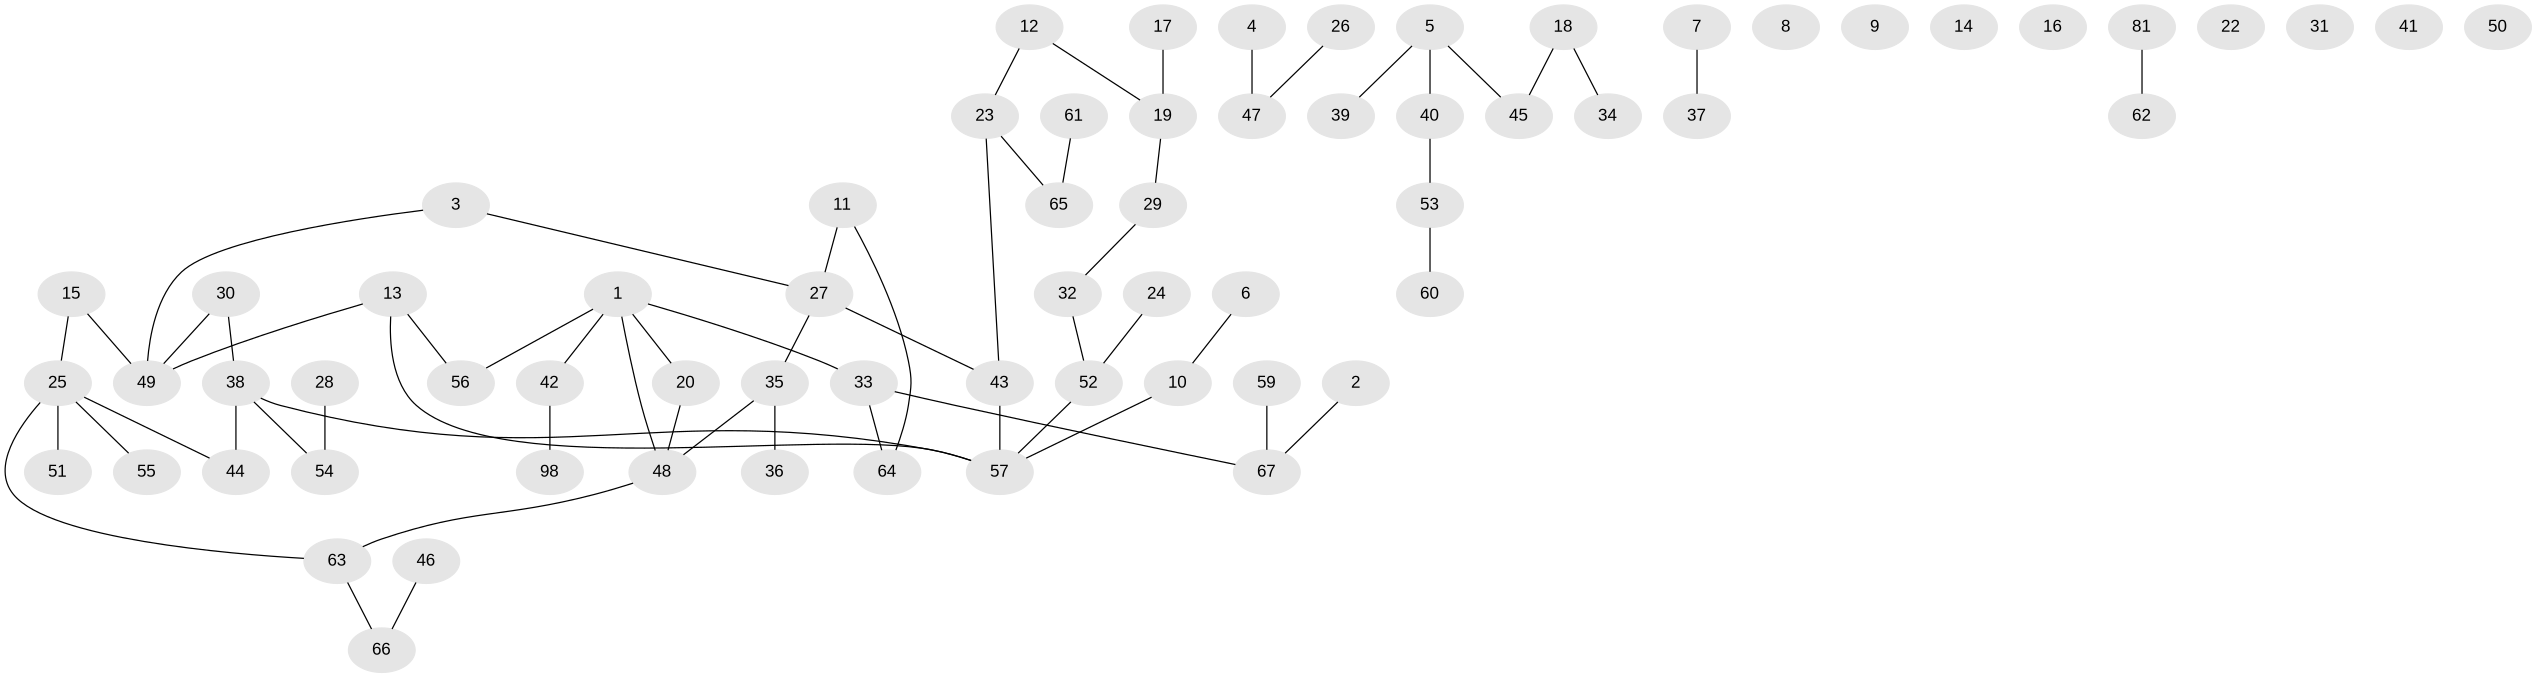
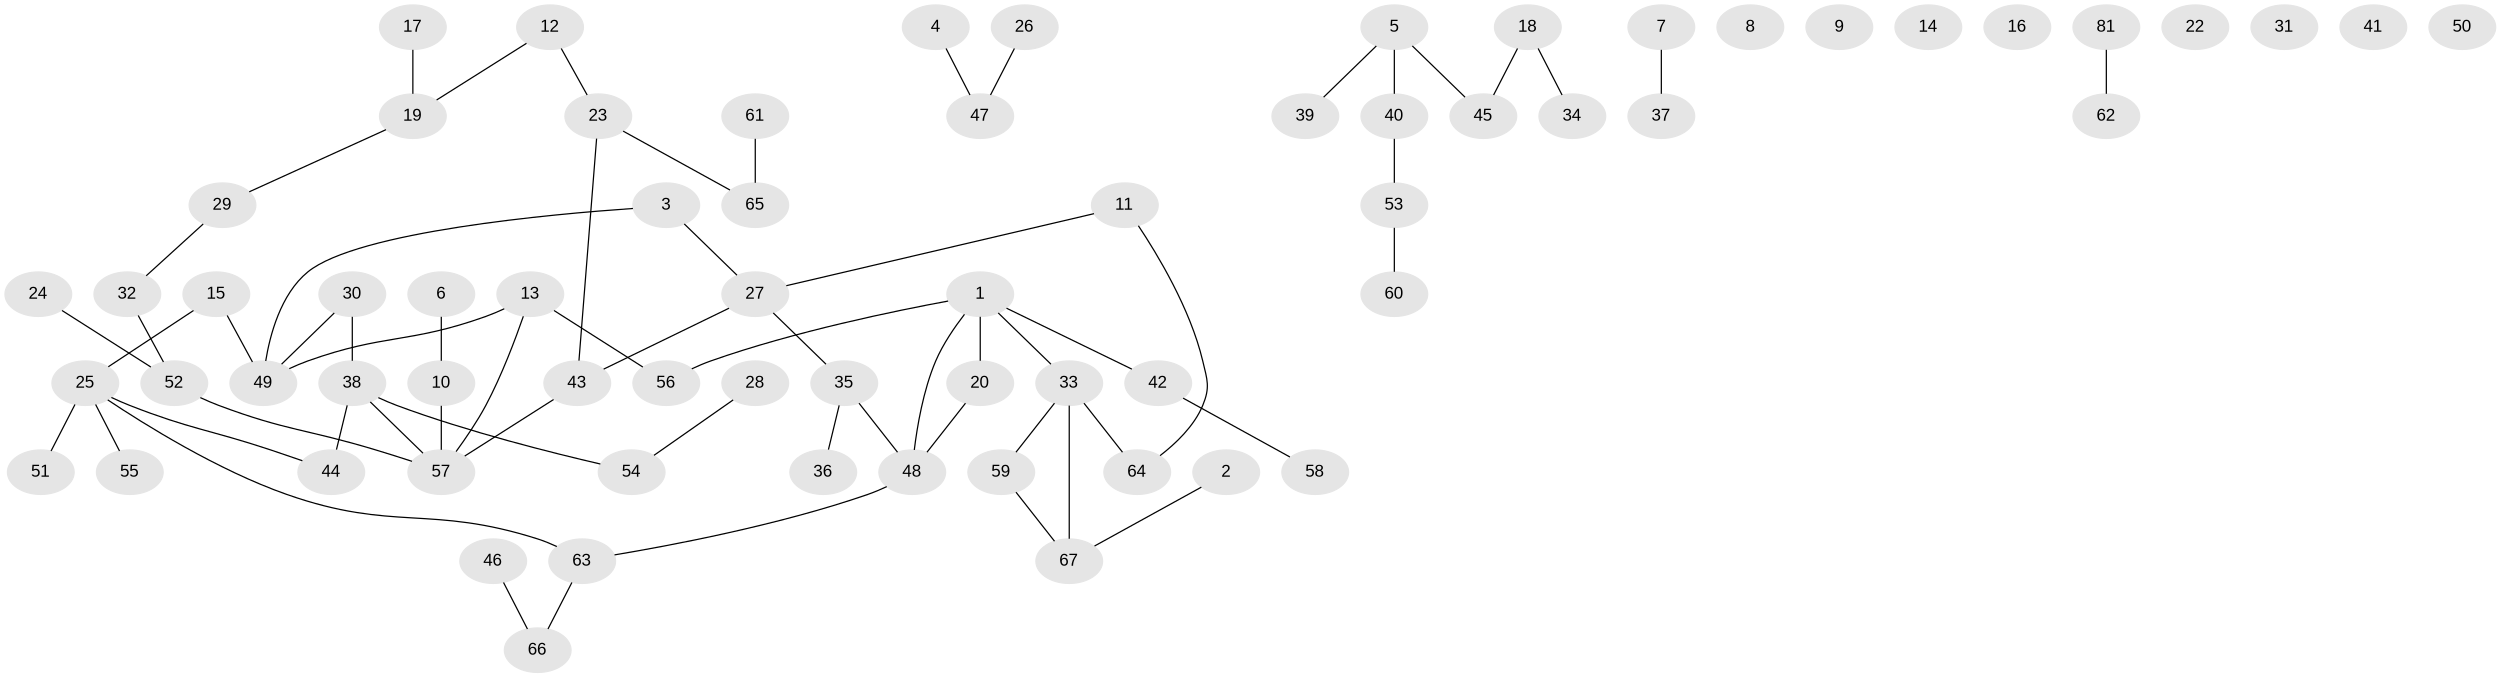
edge "33" -- "59": added
node "98": label "98" -> "58"
